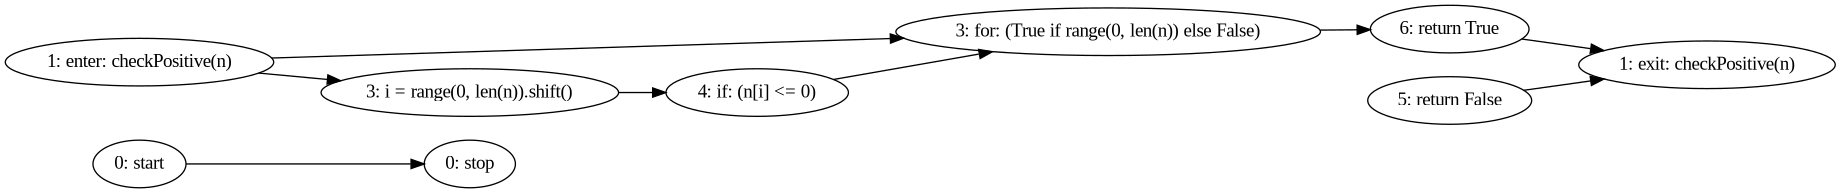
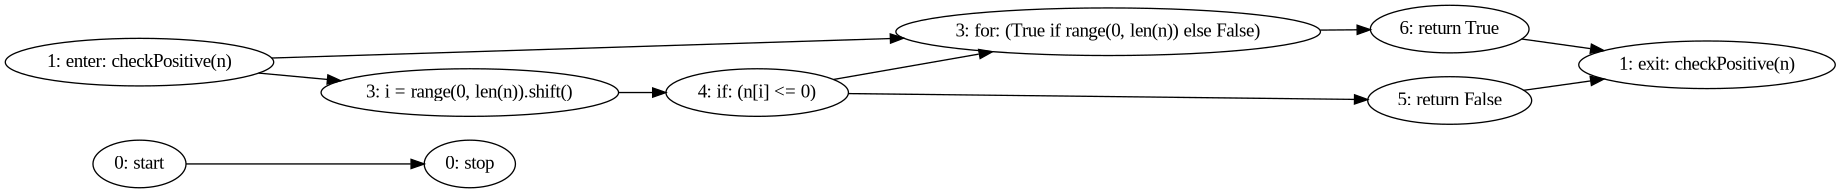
edge "4: if: (n[i] <= 0)" -> "5: return False": added
